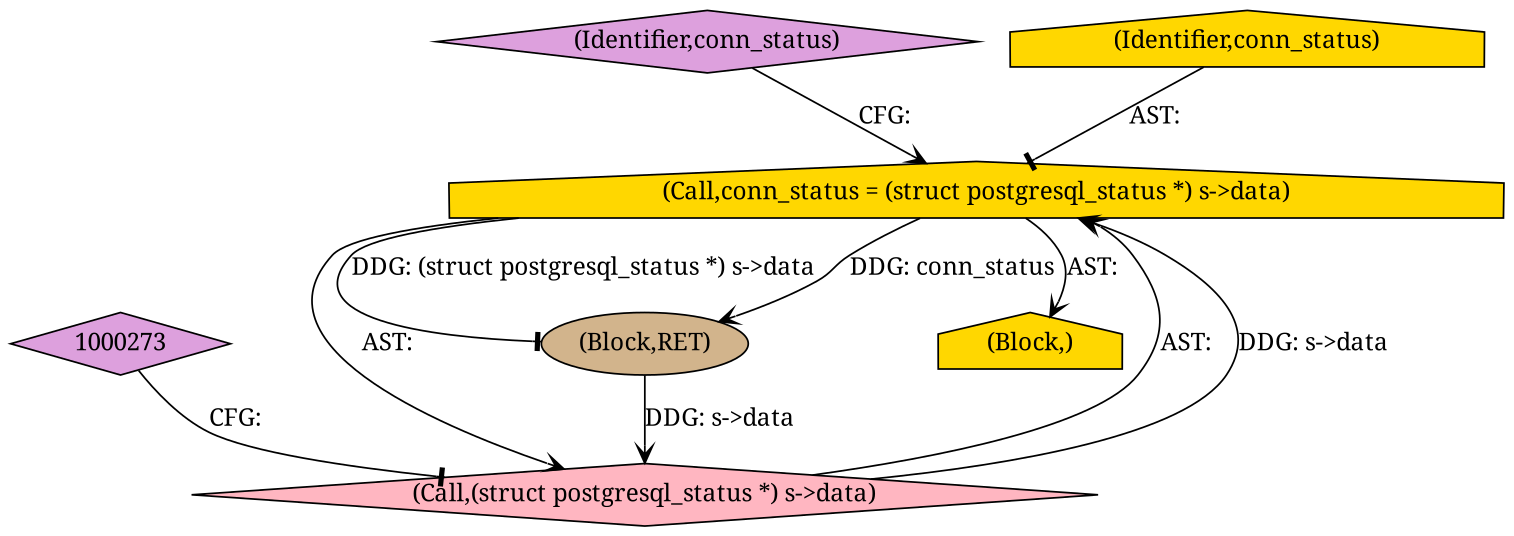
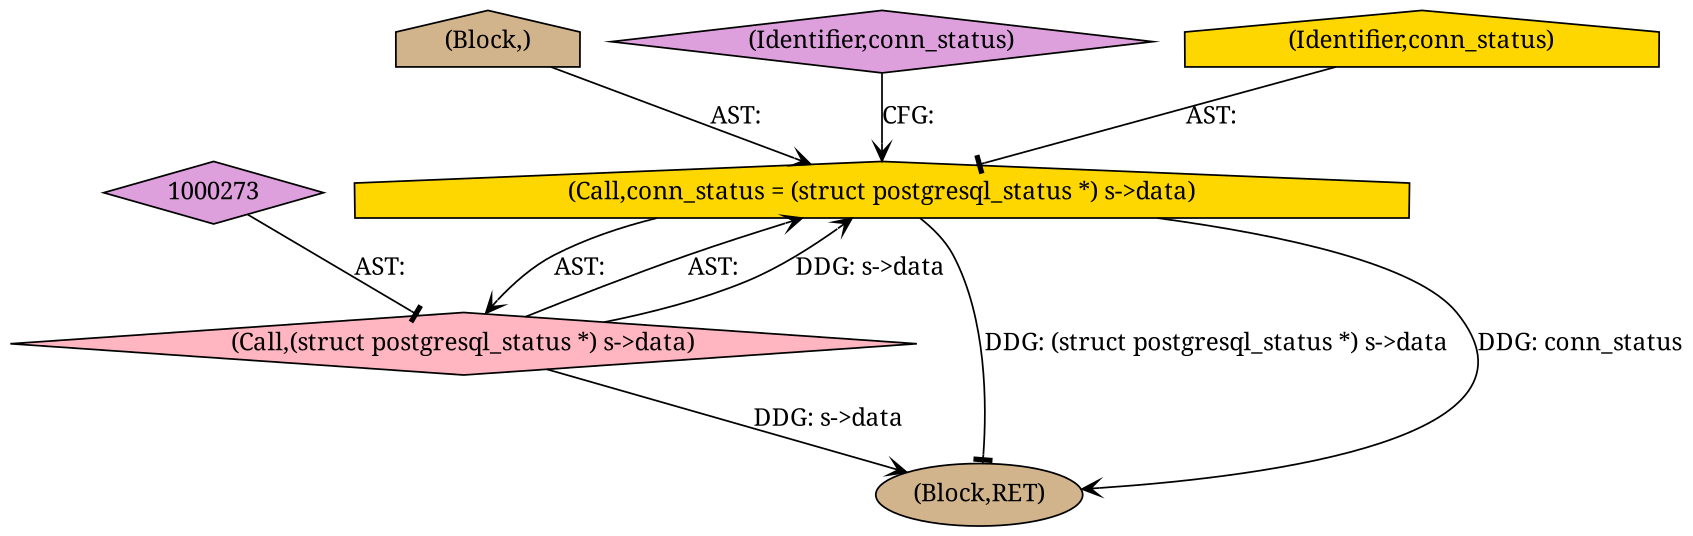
edge "(Call,conn_status = (struct postgresql_status *) s->data)" -> "(Block,)": reversed
node "(Block,)": fillcolor gold -> tan
edge "(Block,RET)" -> "(Call,(struct postgresql_status *) s->data)": reversed
edge "1000273" -> "(Call,(struct postgresql_status *) s->data)": label "CFG: " -> "AST: "
